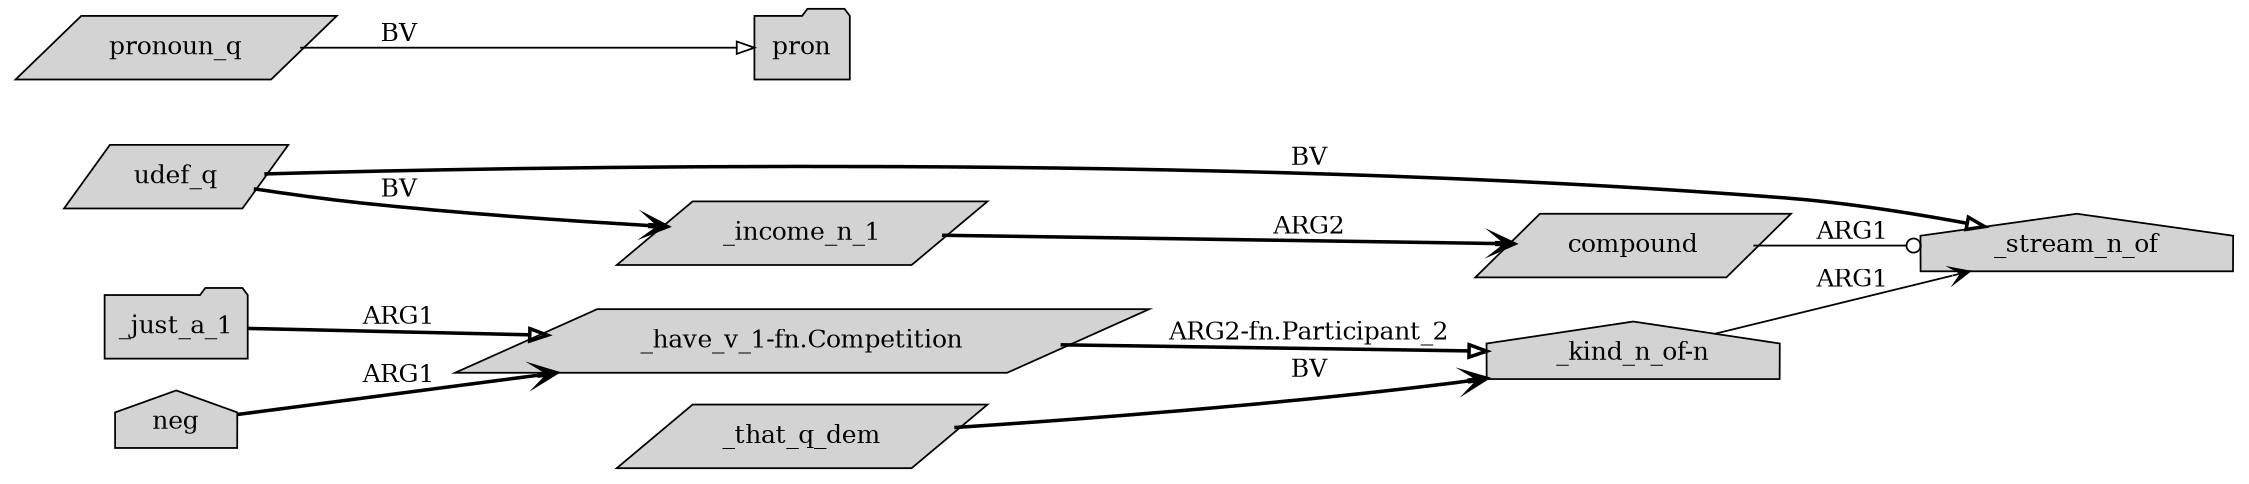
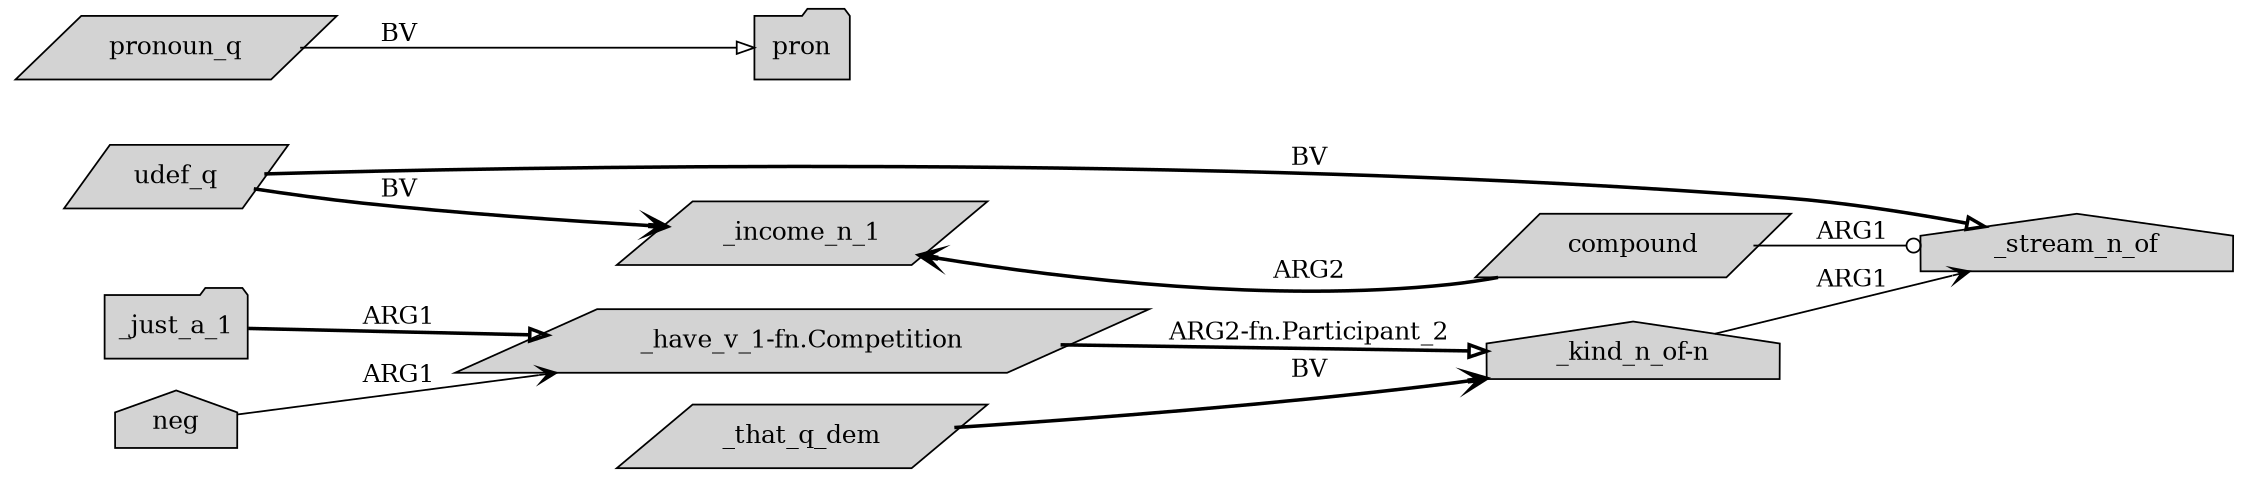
edge "_income_n_1" -> "compound": reversed
edge "neg" -> "_have_v_1-fn.Competition": style bold -> solid
